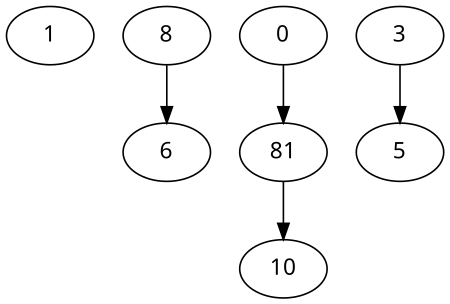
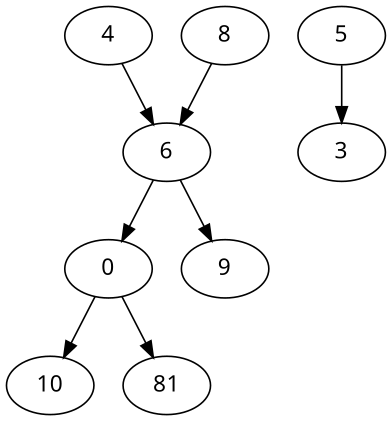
node "1": removed
node "4": added
edge "3" -> "5": reversed
edge "6" -> "0": added
edge "81" -> "10": now "0" -> "10"
node "9": added
